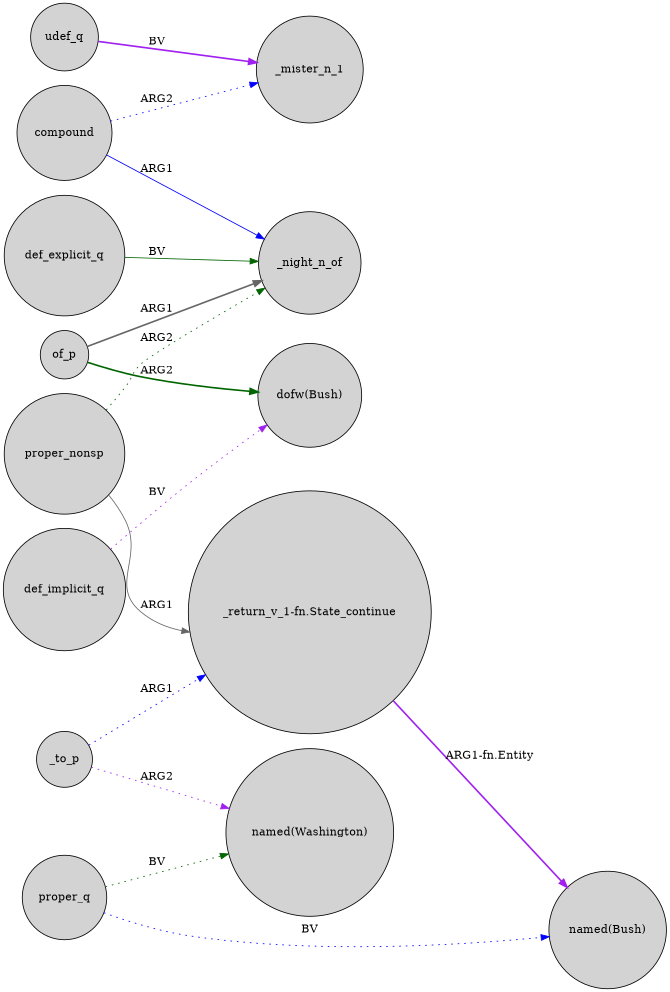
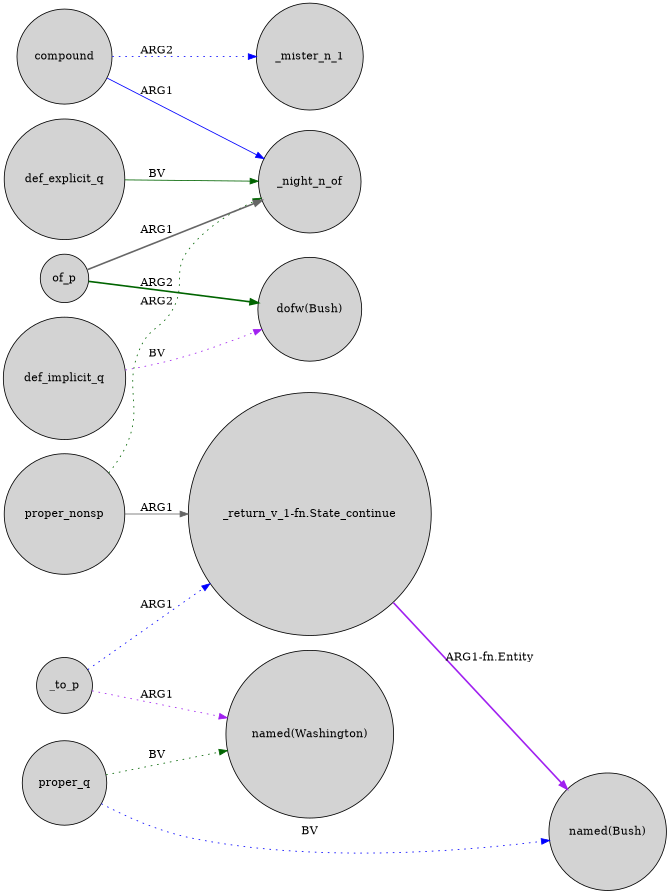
node "udef_q": removed
edge "_to_p" -> "named(Washington)": label "ARG2" -> "ARG1"
